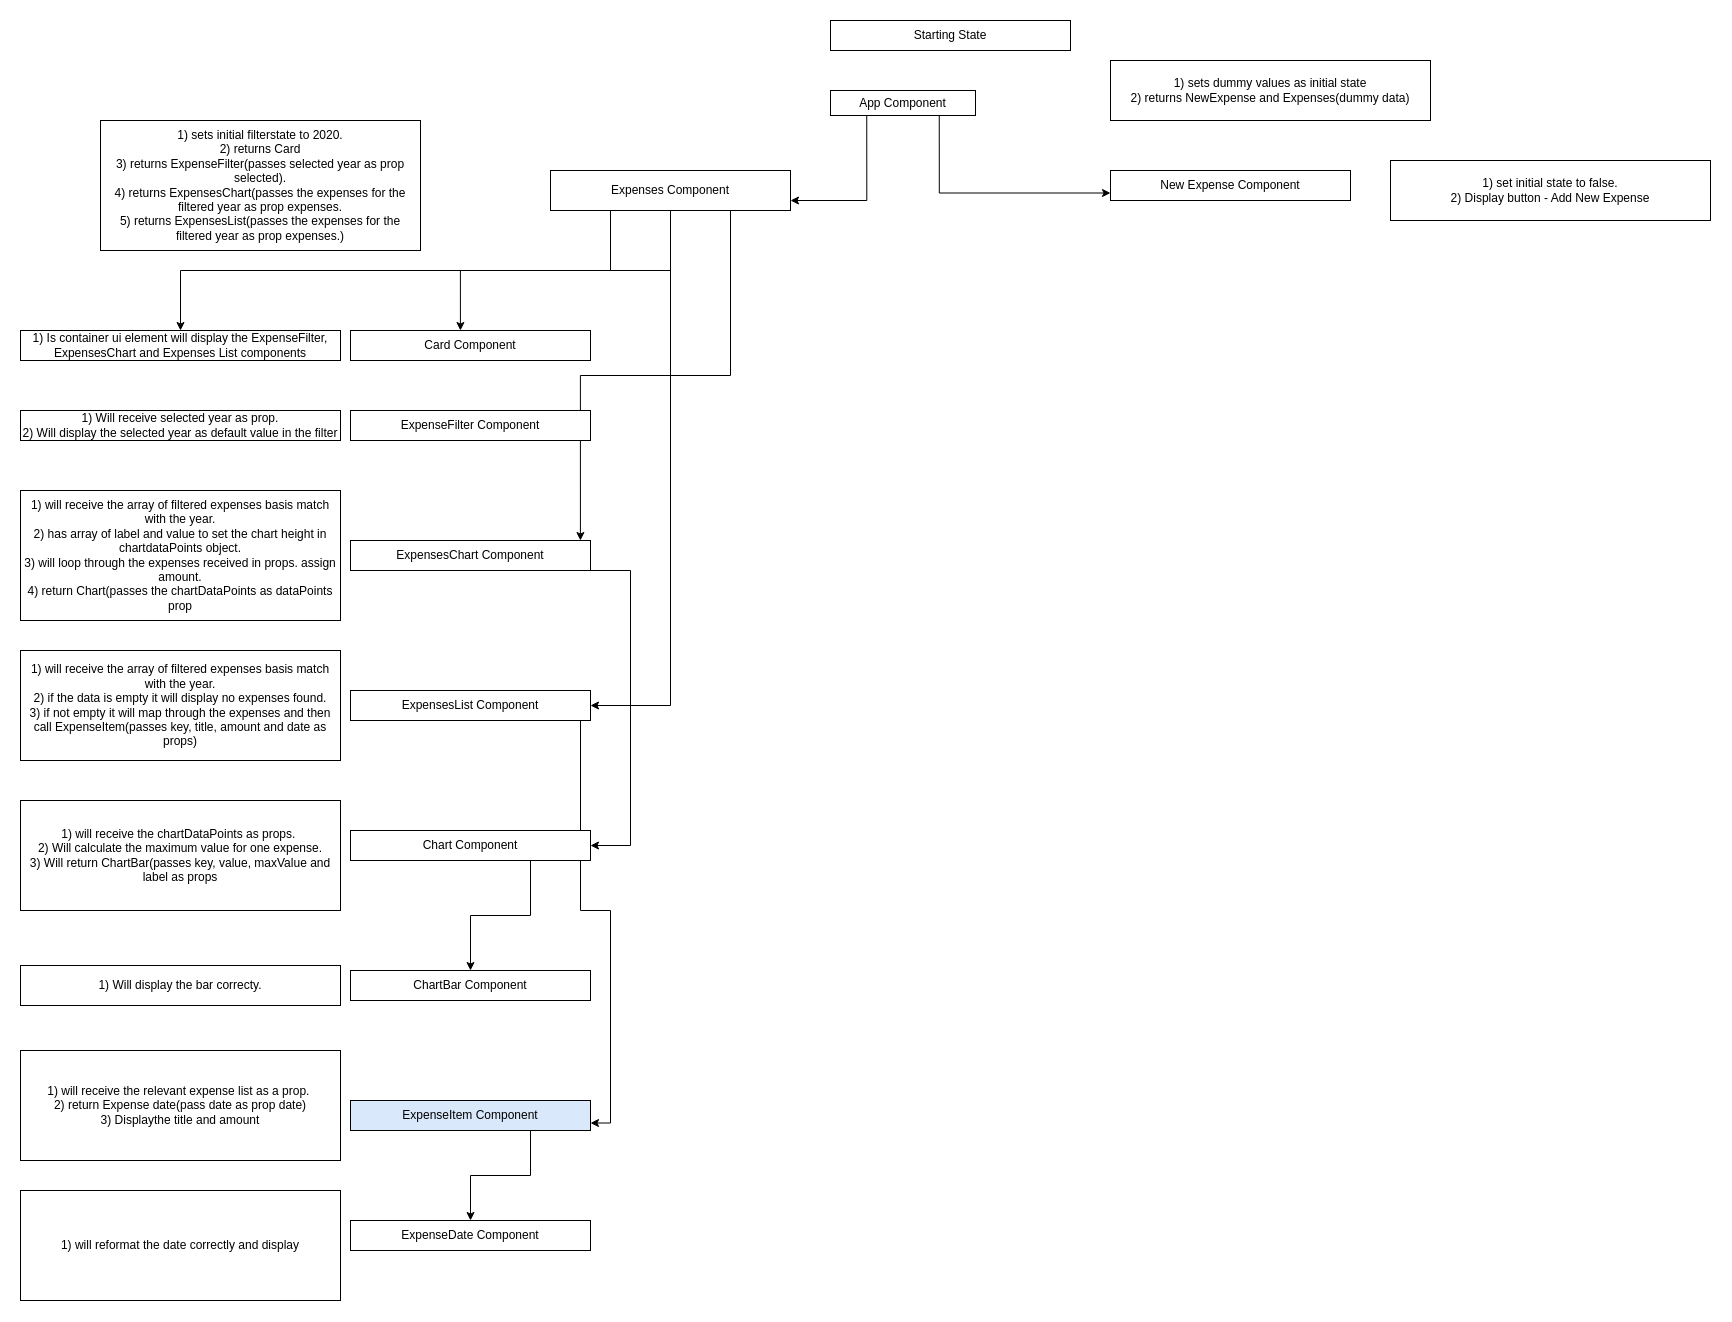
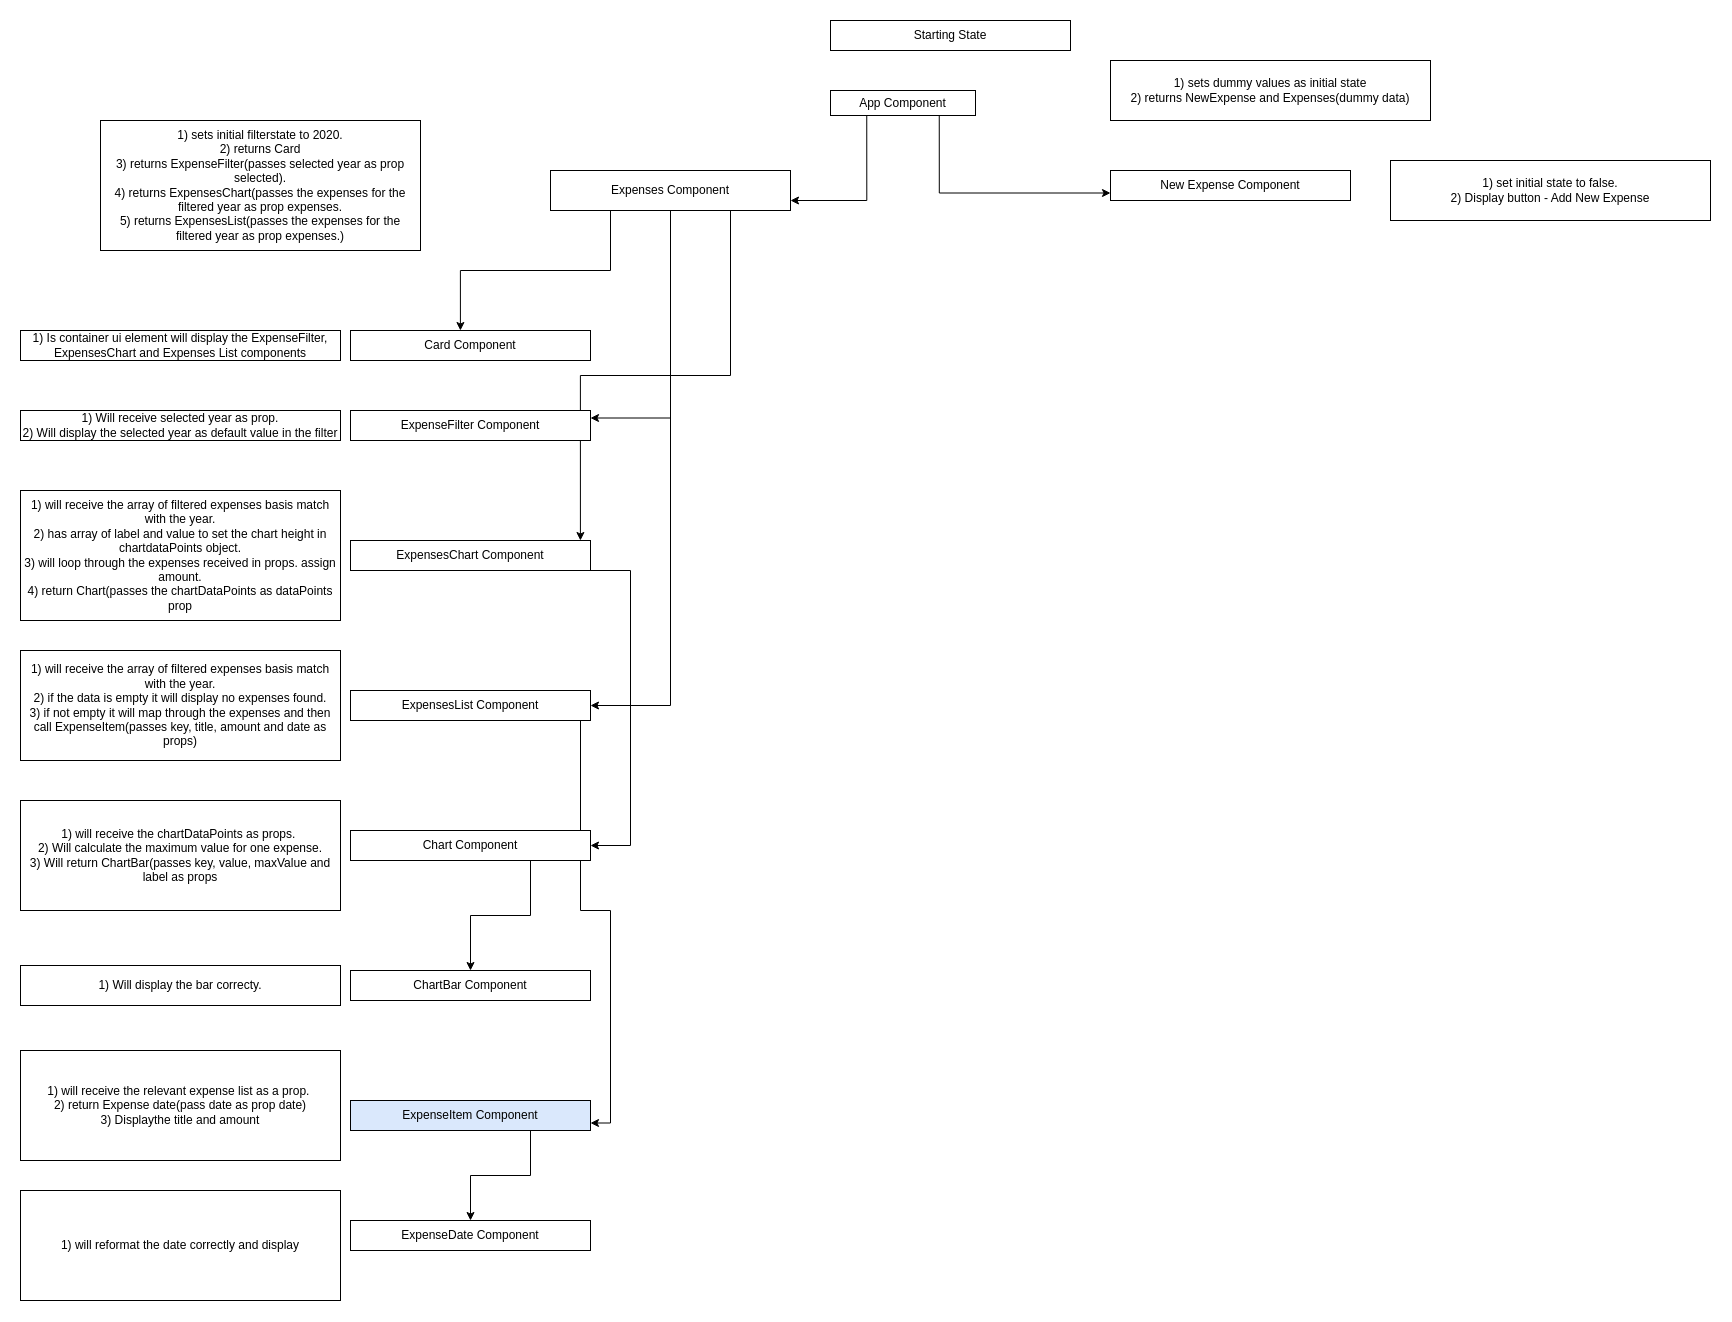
edge "Expenses Component" -> "1) Is container ui element will display the ExpenseFilter, ExpensesChart and Expenses List components": now "Expenses Component" -> "ExpenseFilter Component"
